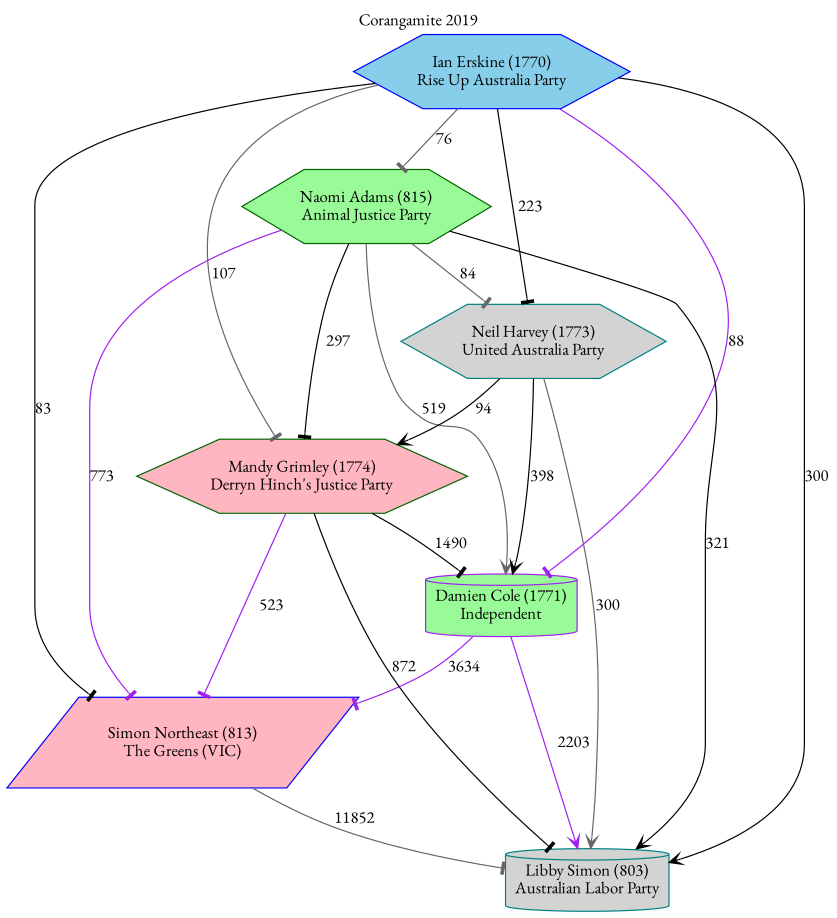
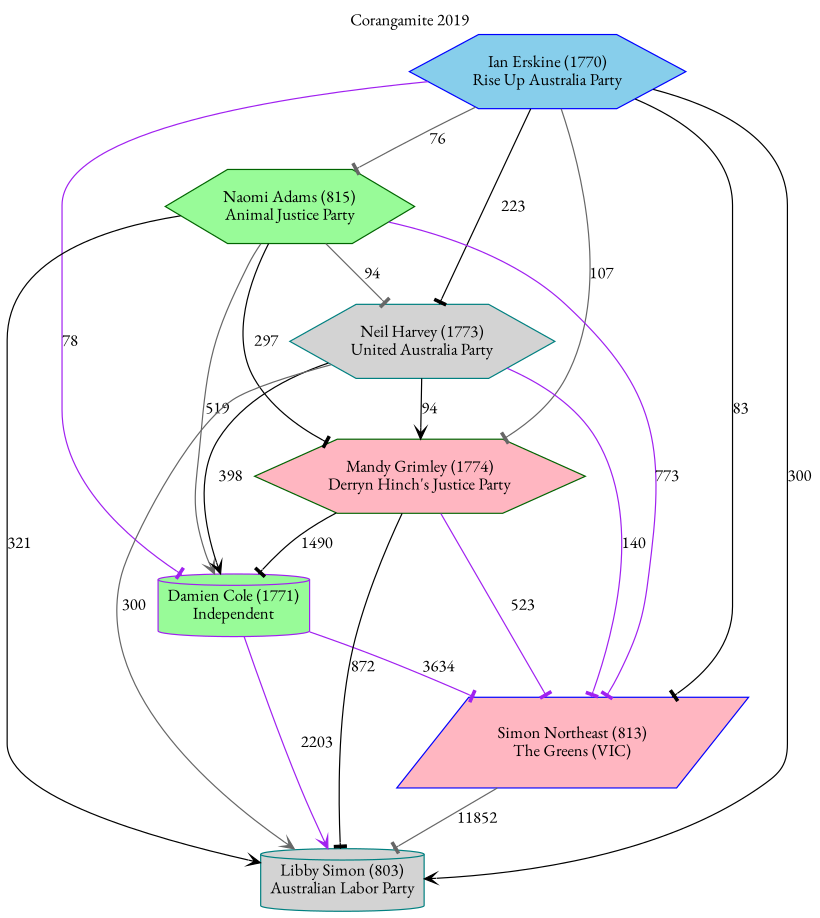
edge "Naomi Adams (815) Animal Justice Party" -> "Neil Harvey (1773) United Australia Party": label "84" -> "94"
edge "Ian Erskine (1770) Rise Up Australia Party" -> "Damien Cole (1771) Independent": label "88" -> "78"
edge "Neil Harvey (1773) United Australia Party" -> "Simon Northeast (813) The Greens (VIC)": added, label "140"
